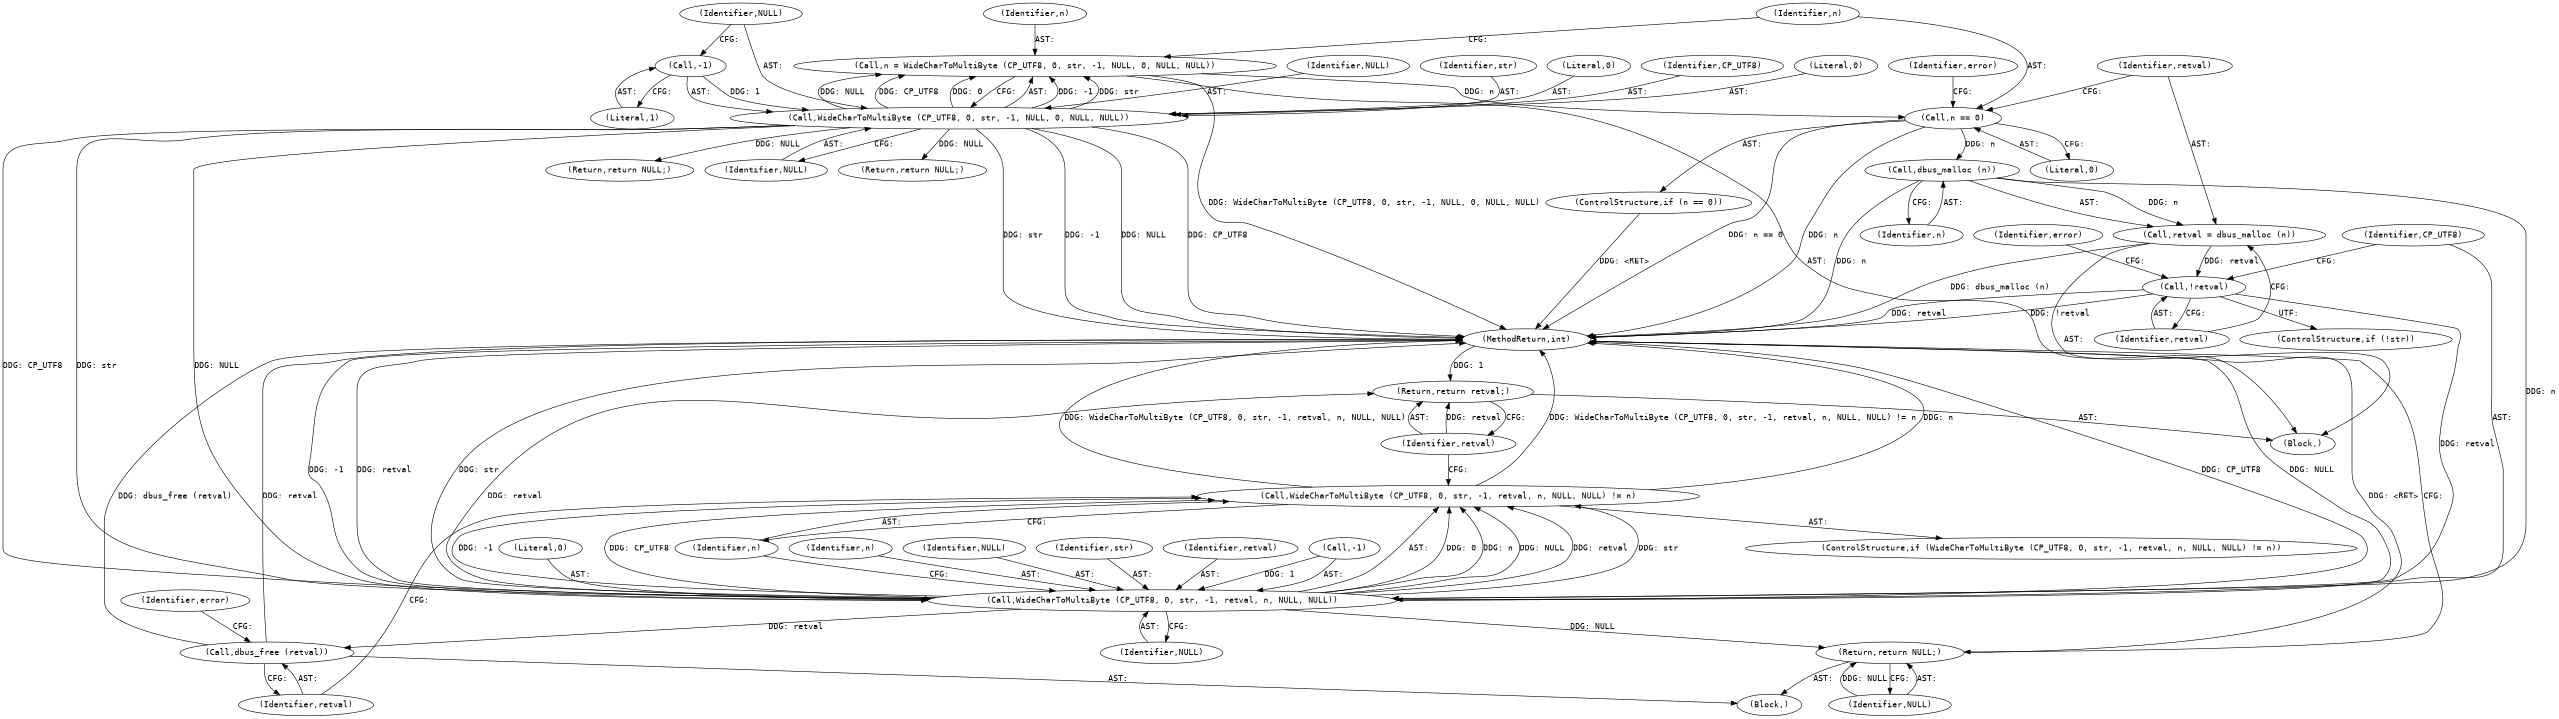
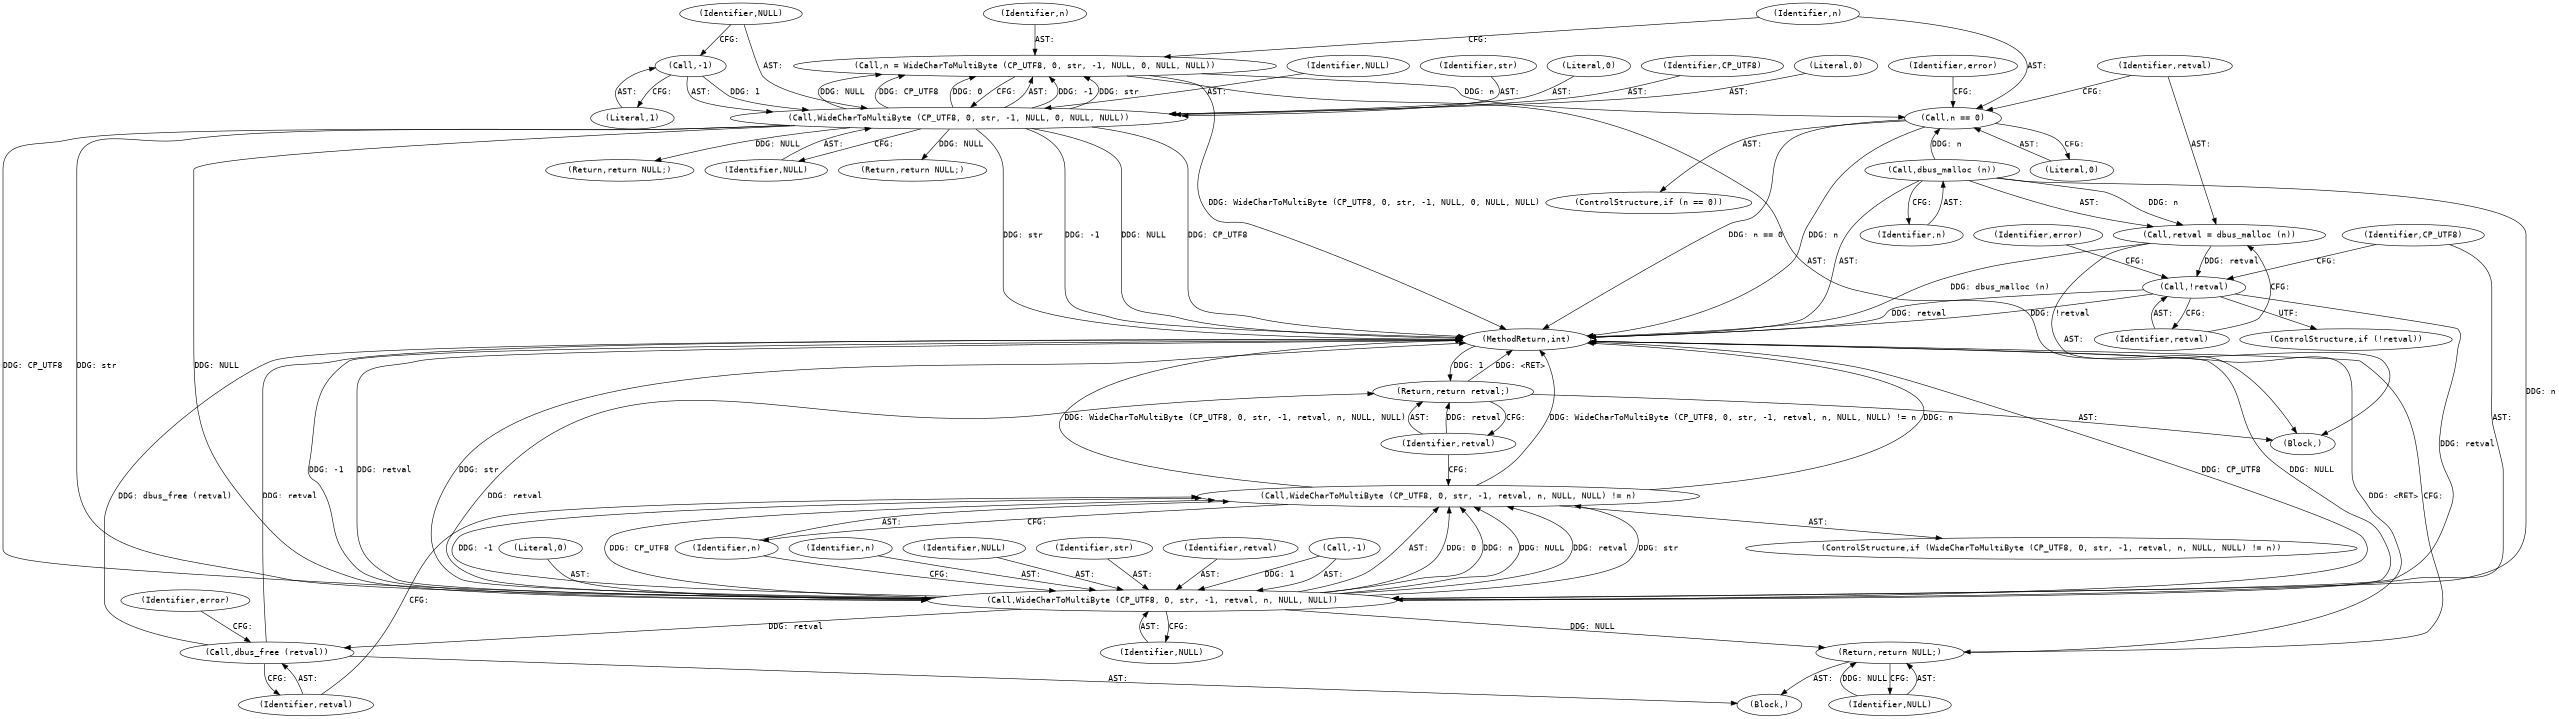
edge "(Call,n == 0)" -> "(Call,dbus_malloc (n))": reversed
edge "(Call,dbus_malloc (n))" -> "(MethodReturn,int)": label "DDG: n" -> "AST: "
edge "(ControlStructure,if (n == 0))" -> "(MethodReturn,int)": now "(Return,return retval;)" -> "(MethodReturn,int)"
node "(ControlStructure,if (!str))": label "(ControlStructure,if (!str))" -> "(ControlStructure,if (!retval))"
